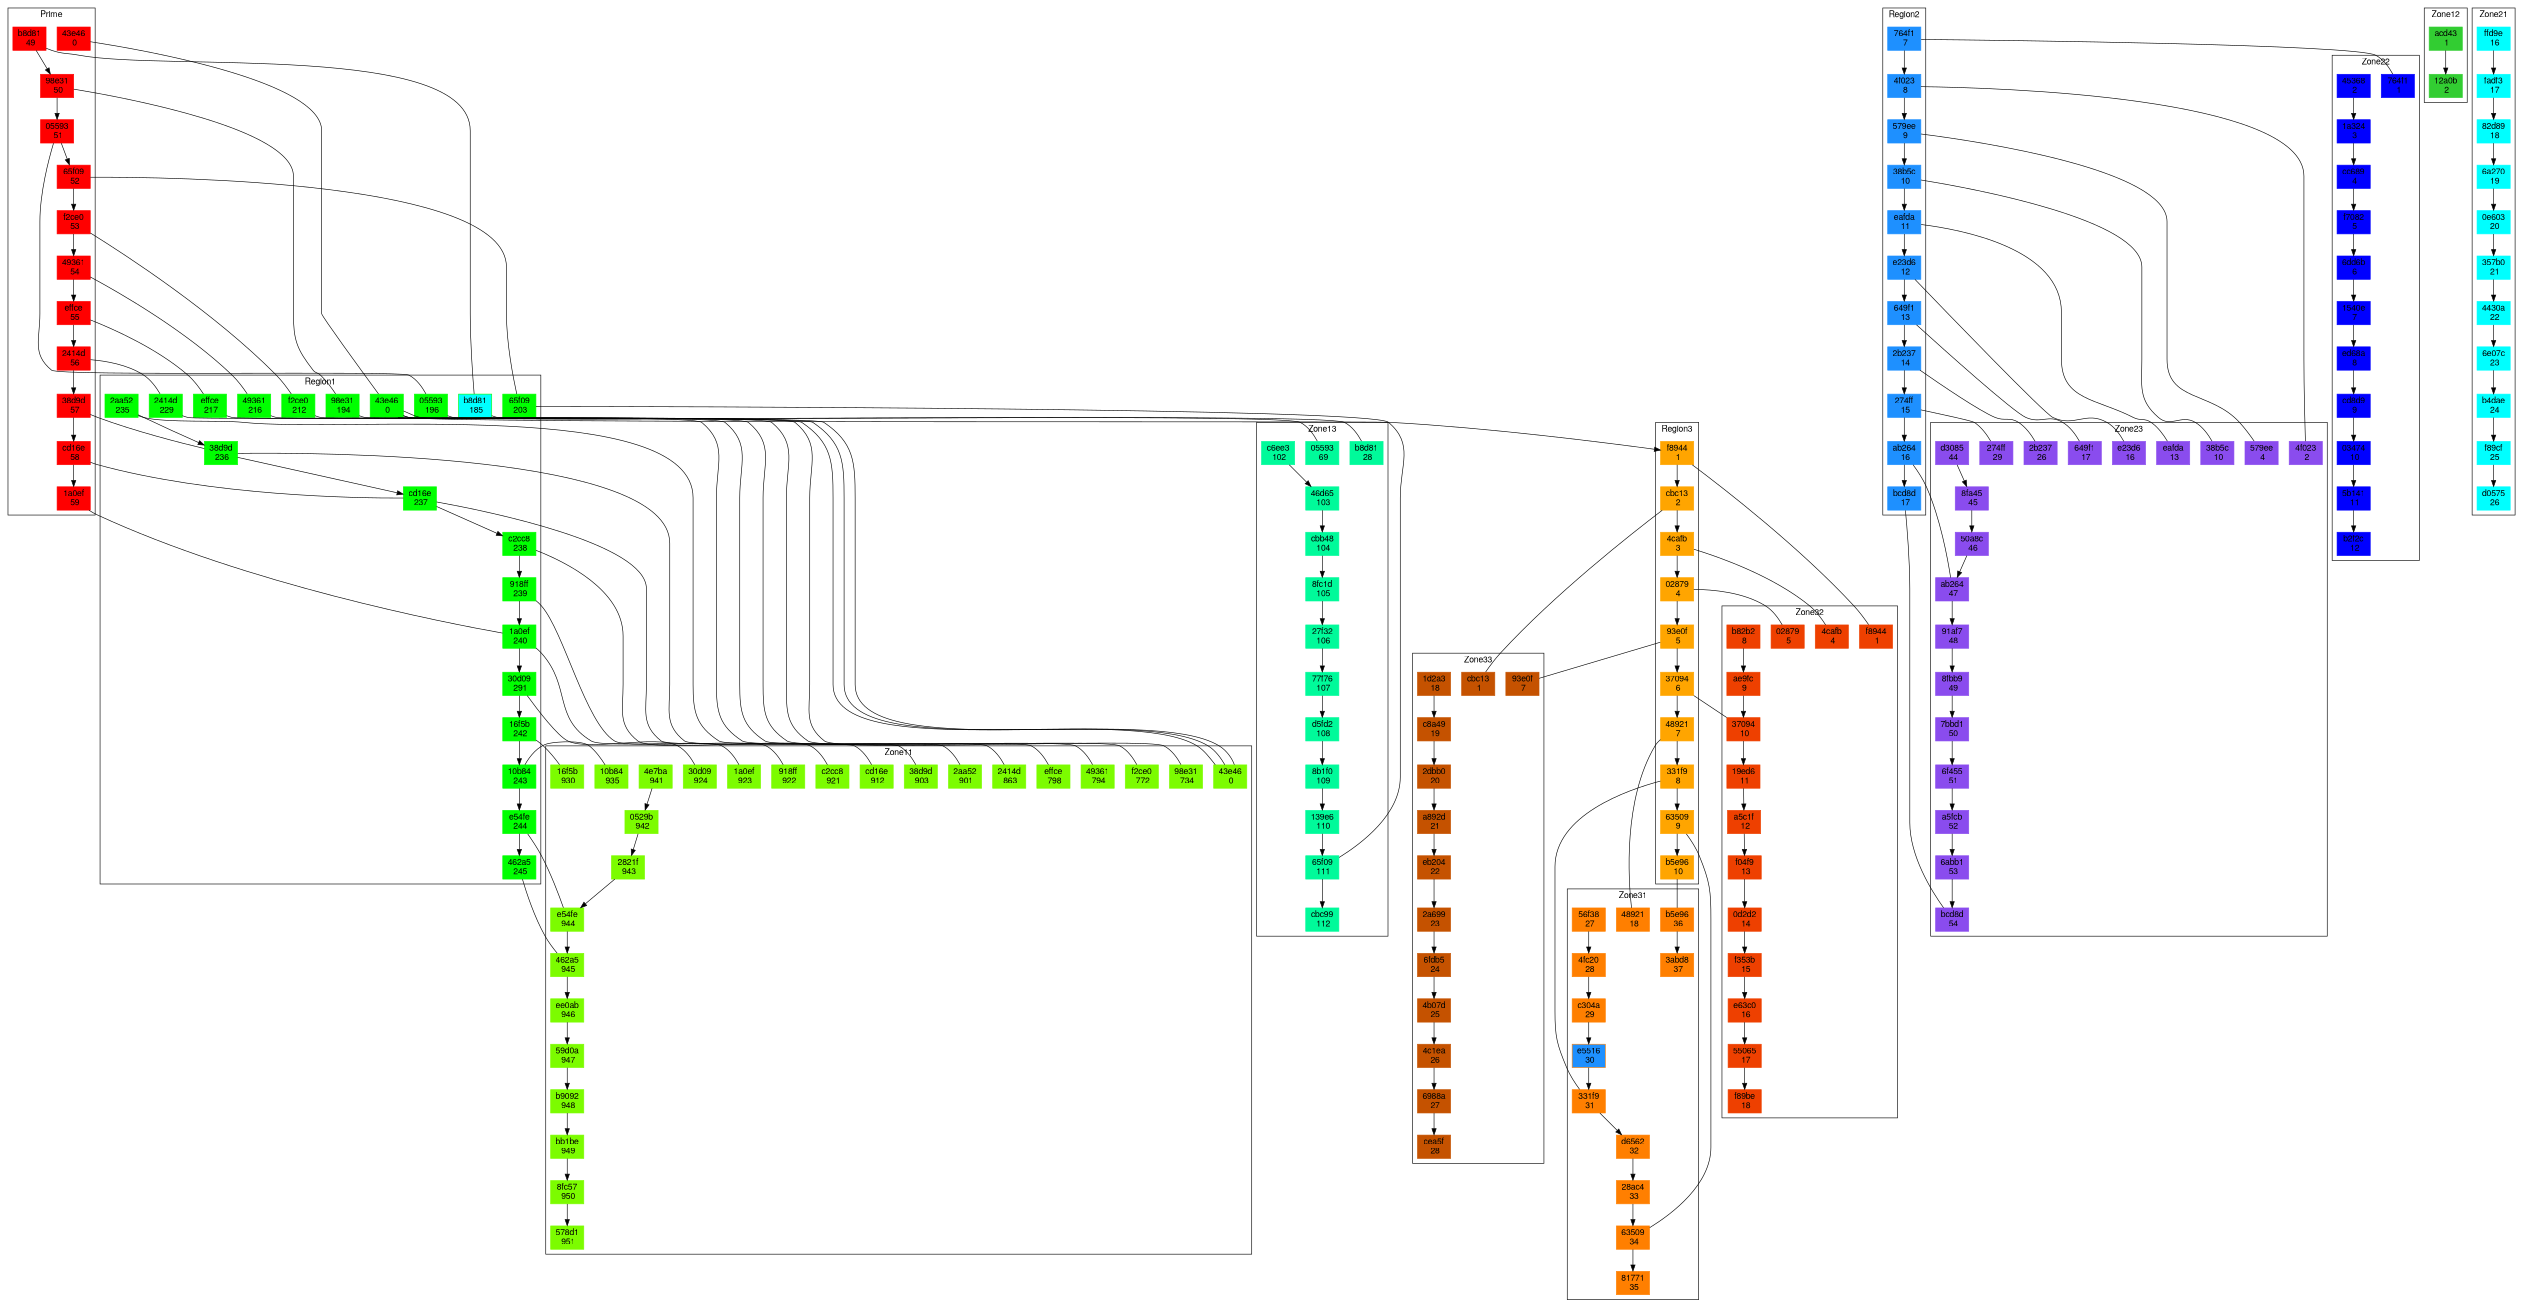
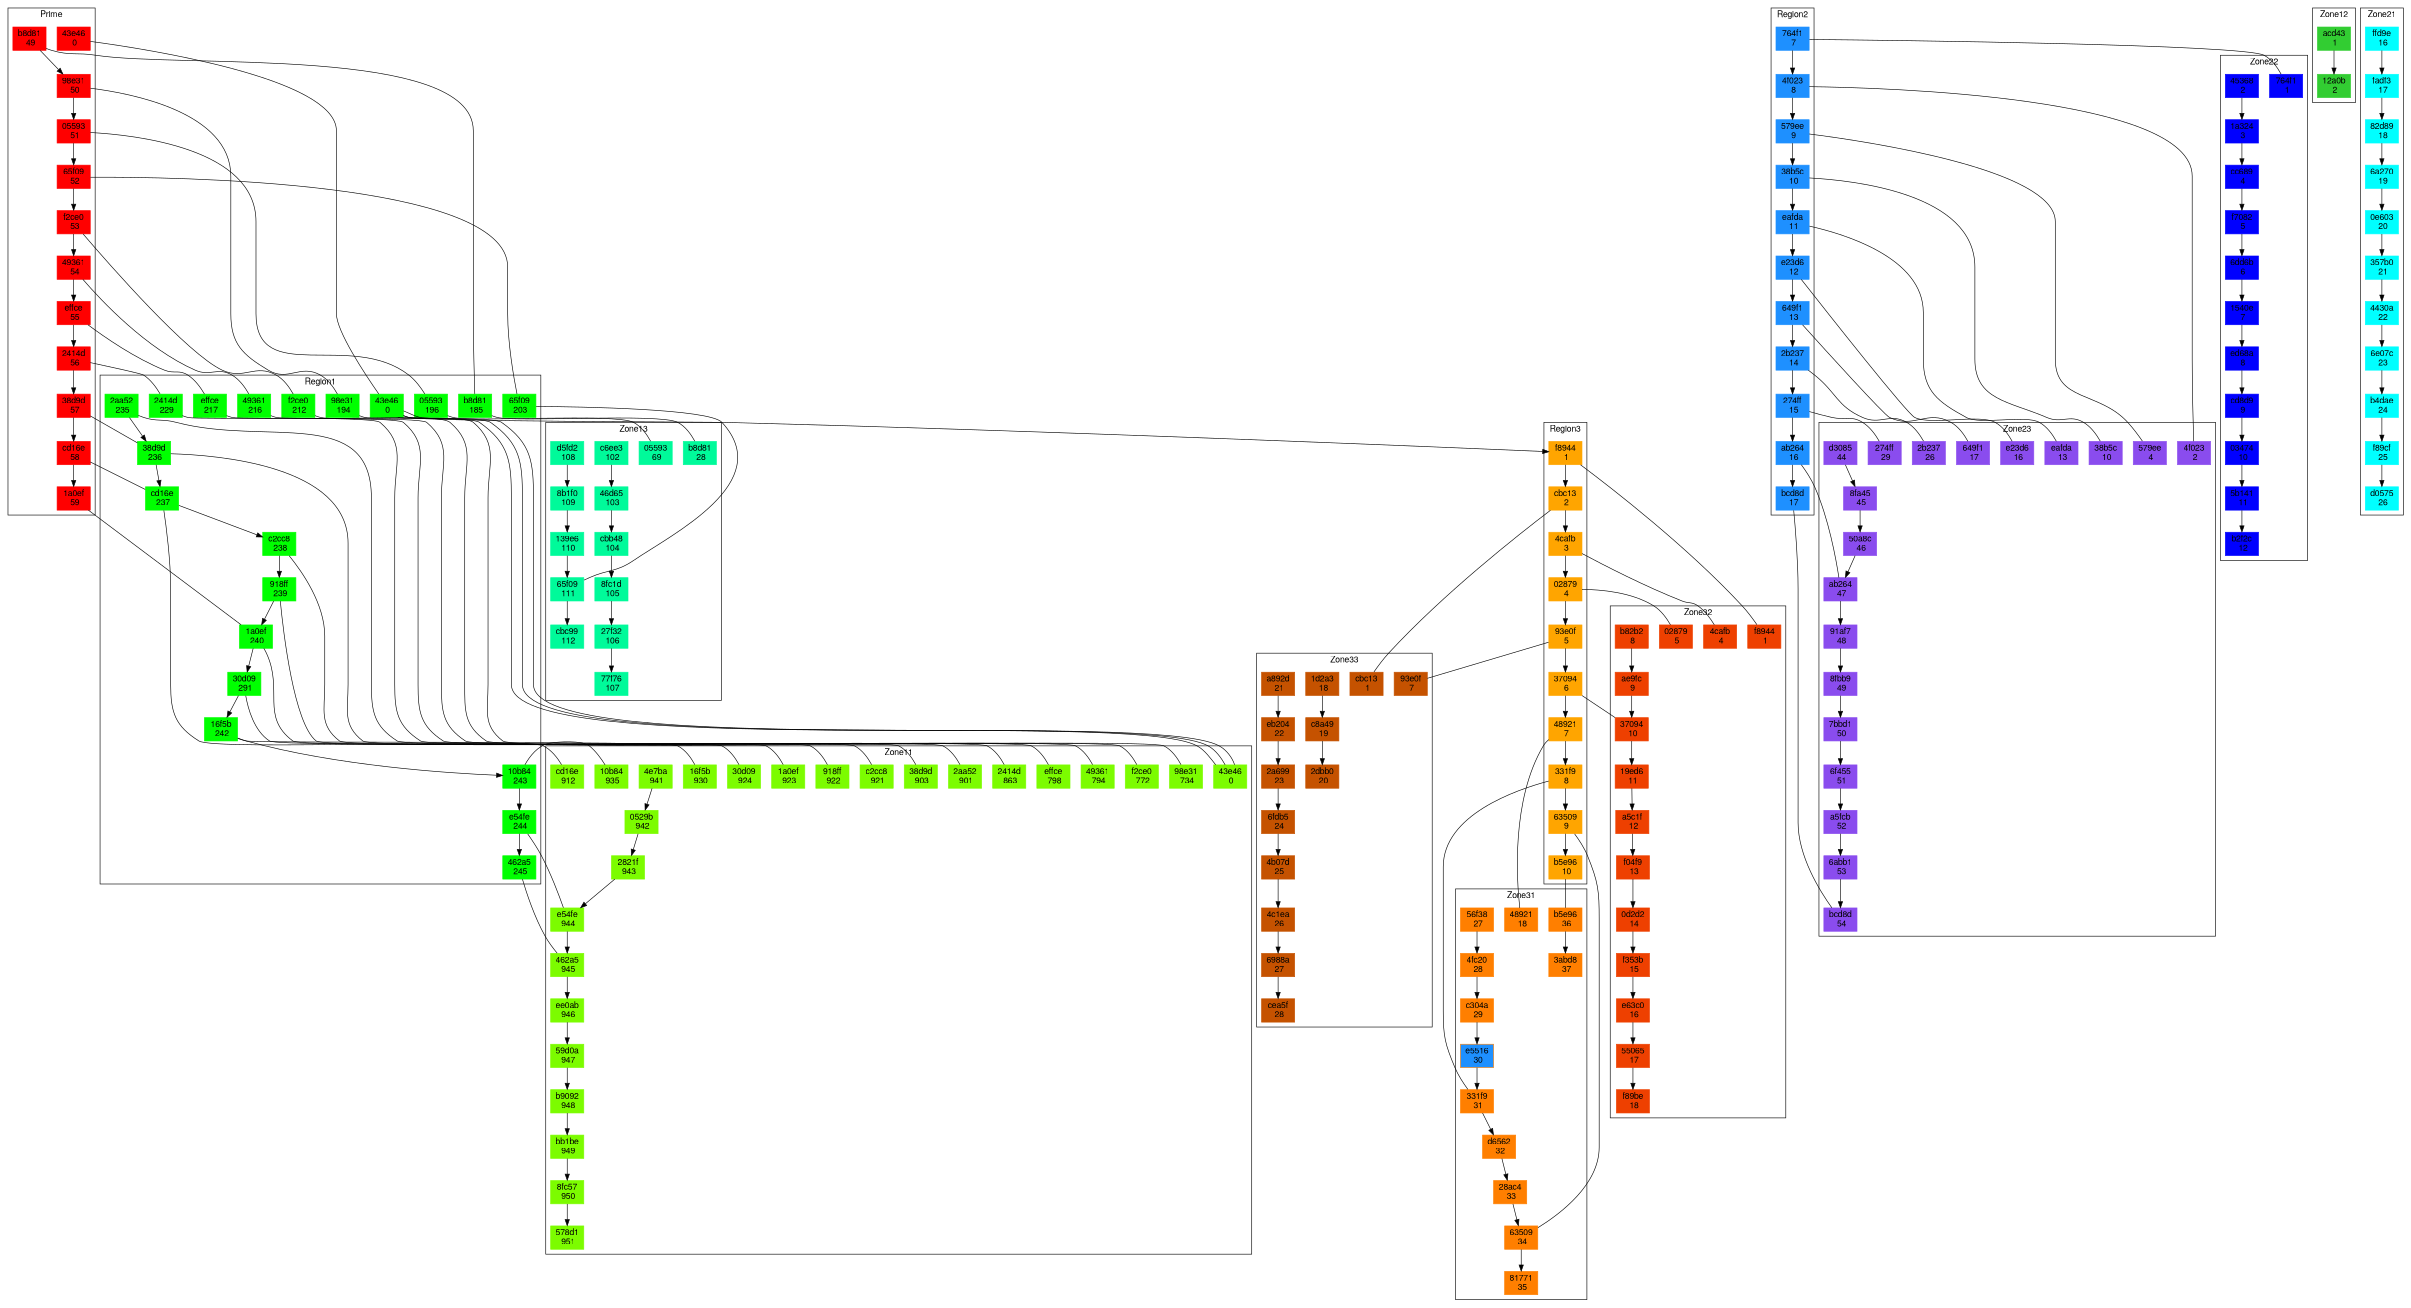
node "b8d81 185": fillcolor aqua -> green
edge "77f76 107" -> "d5fd2 108": removed
edge "2dbb0 20" -> "a892d 21": removed
